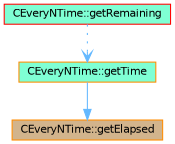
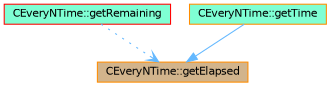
edge "CEveryNTime::getRemaining" -> "CEveryNTime::getTime": now "CEveryNTime::getRemaining" -> "CEveryNTime::getElapsed"
